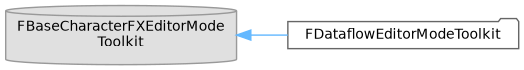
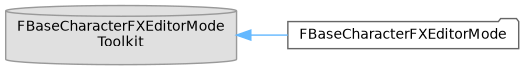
node "FDataflowEditorModeToolkit": label "FDataflowEditorModeToolkit" -> "FBaseCharacterFXEditorMode"
